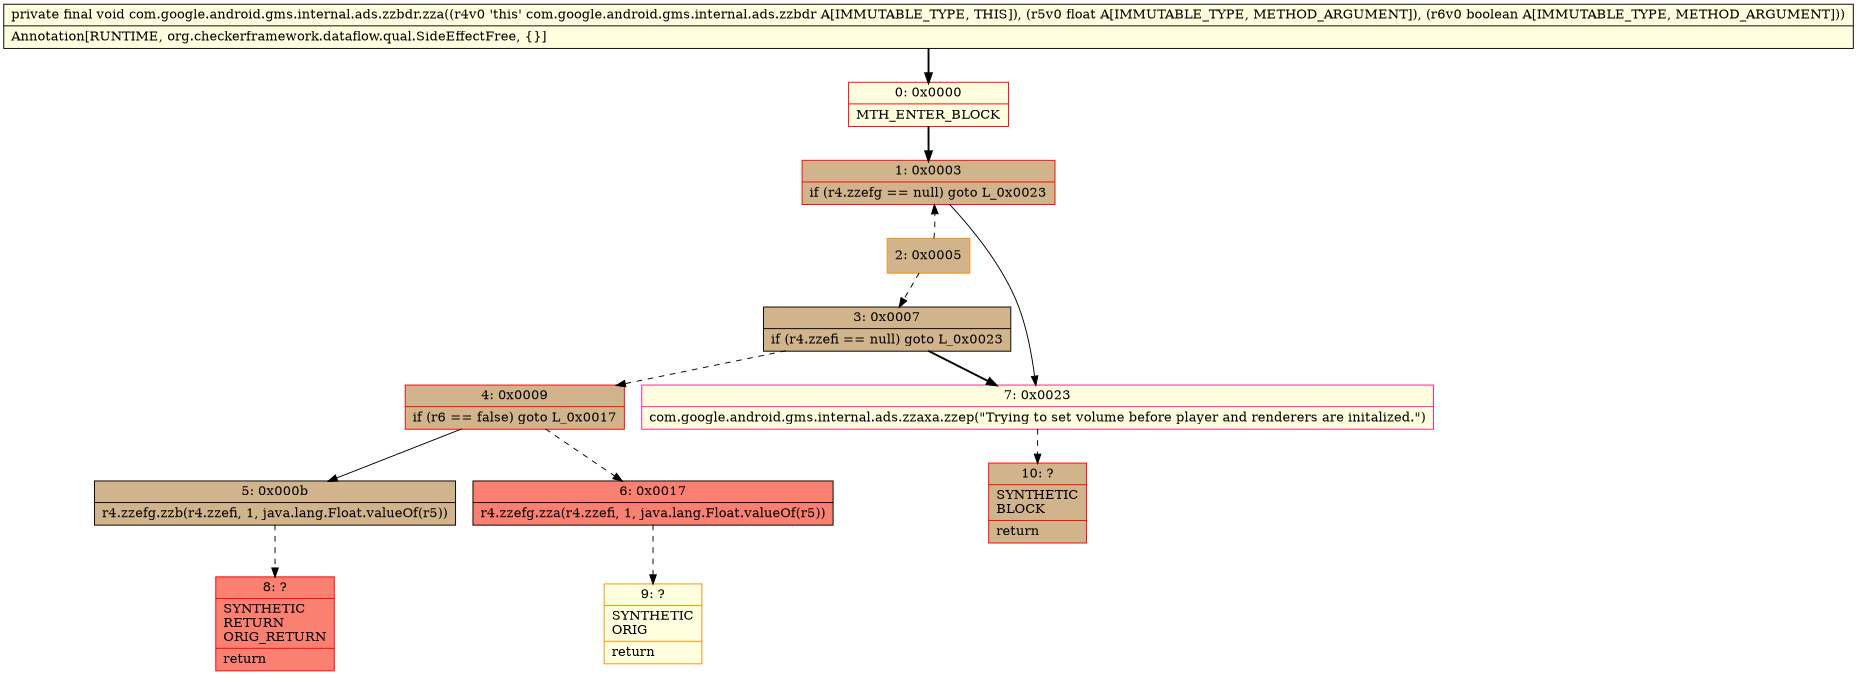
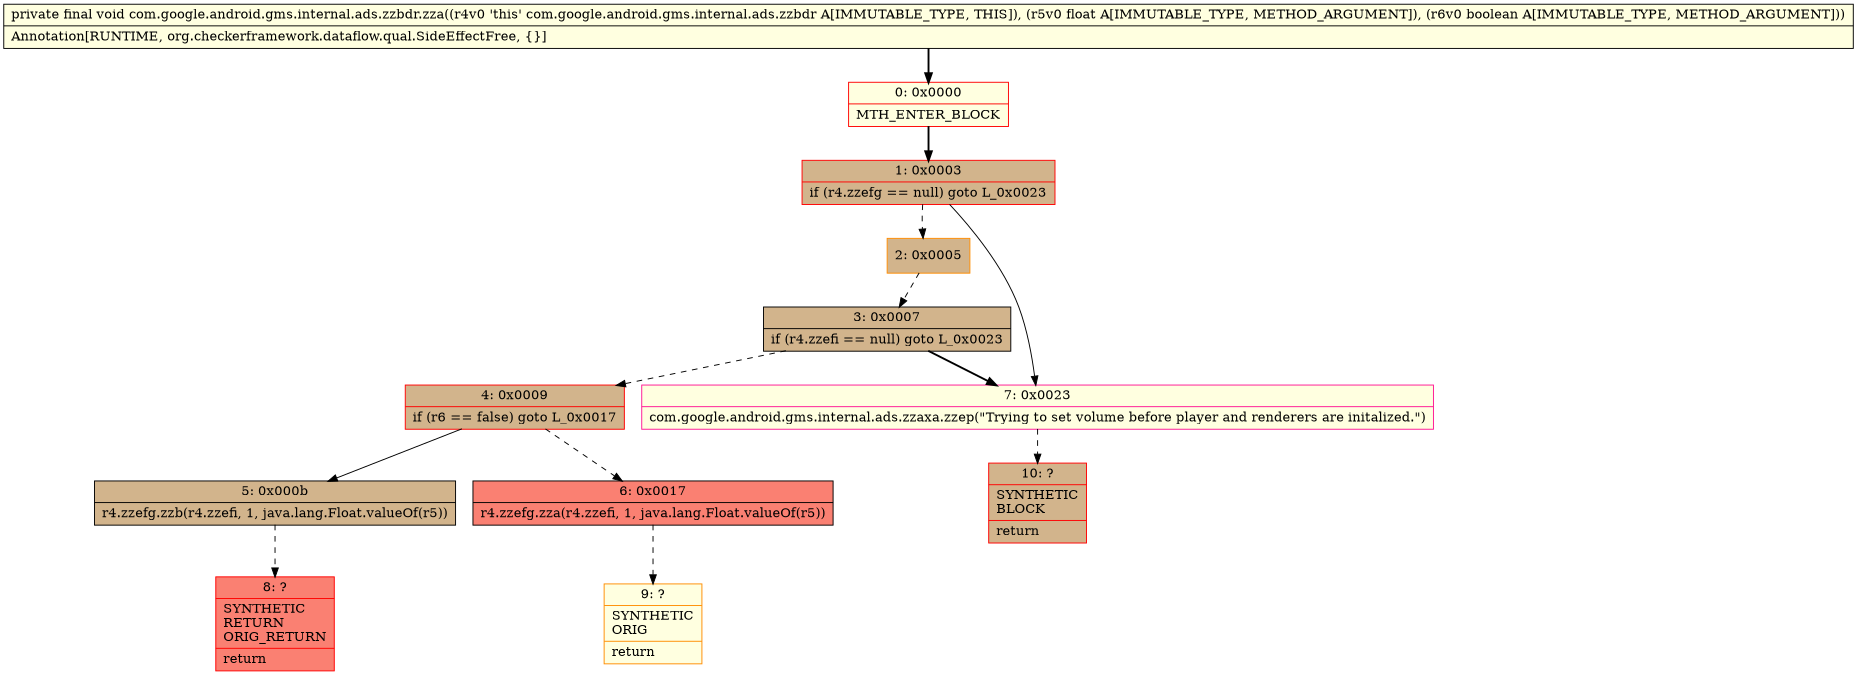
edge "2: 0x0005" -> "1: 0x0003": reversed
